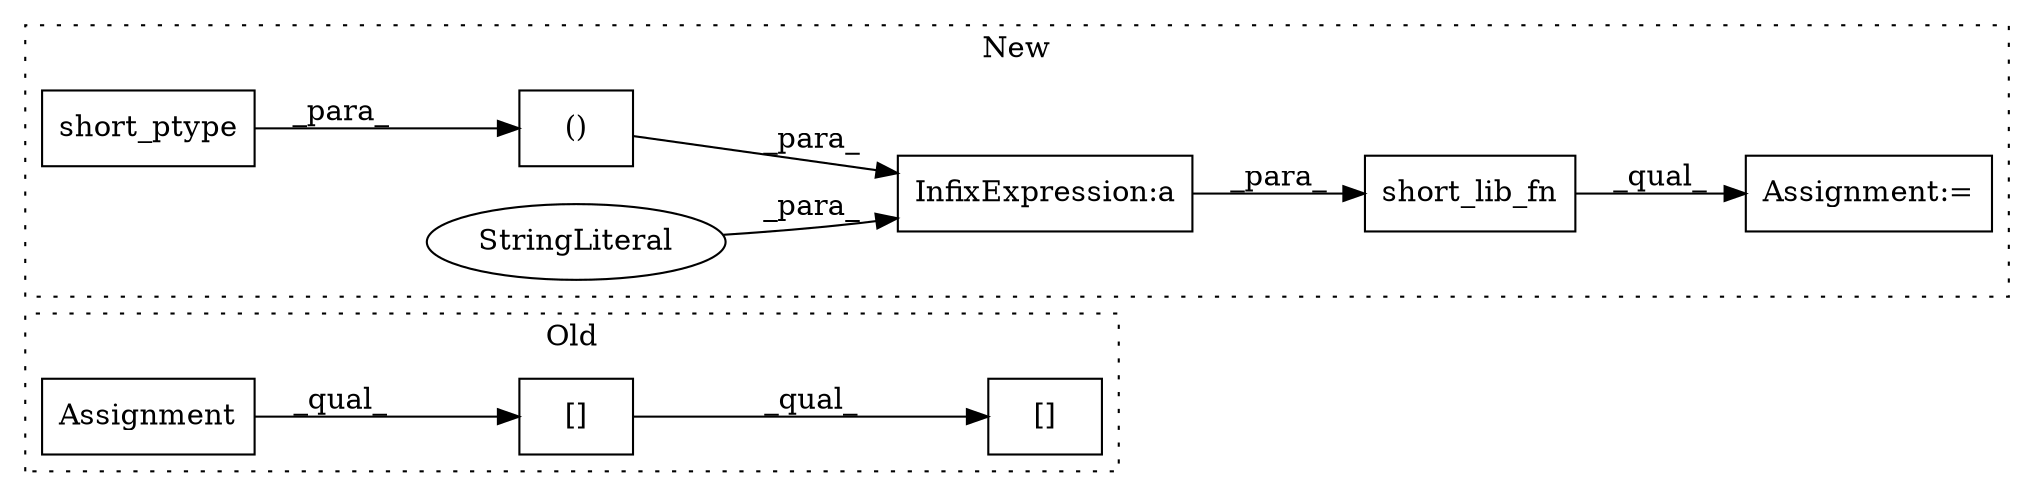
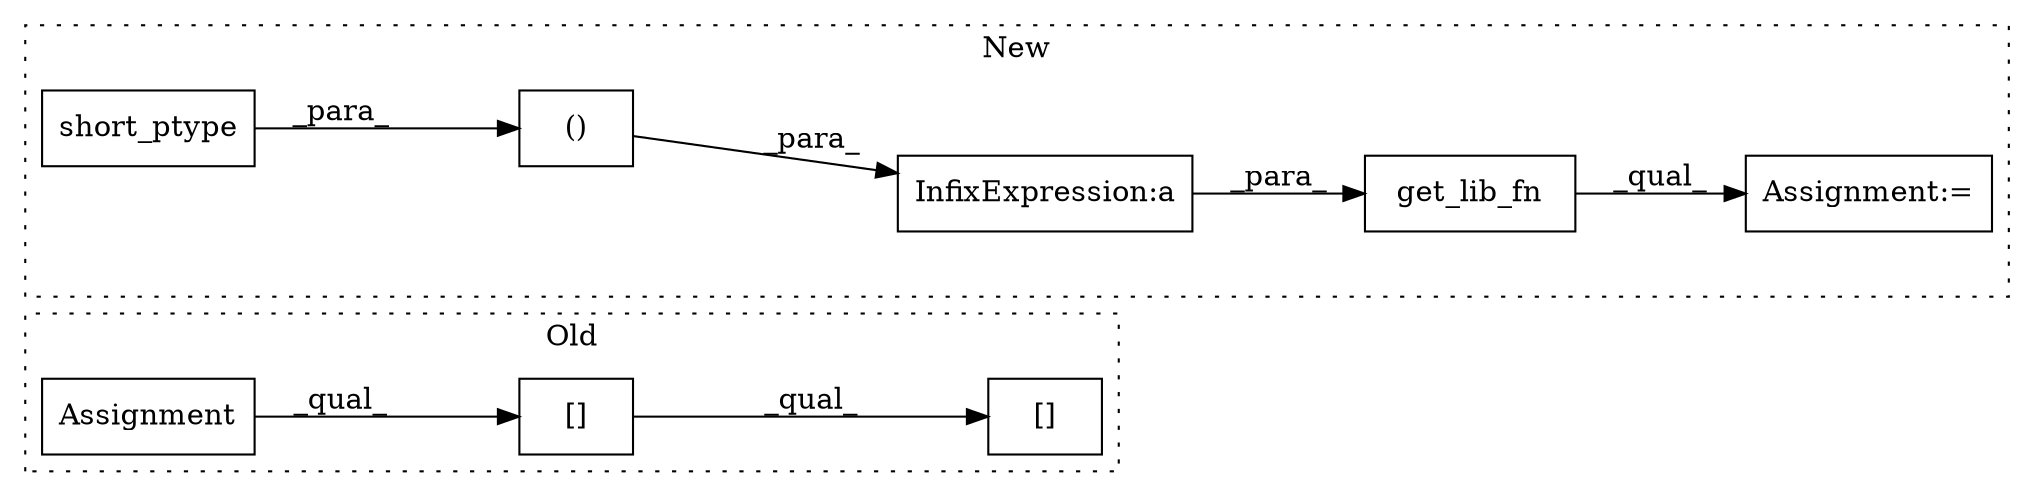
node "short_lib_fn": label "short_lib_fn" -> "get_lib_fn"
node "StringLiteral": removed
